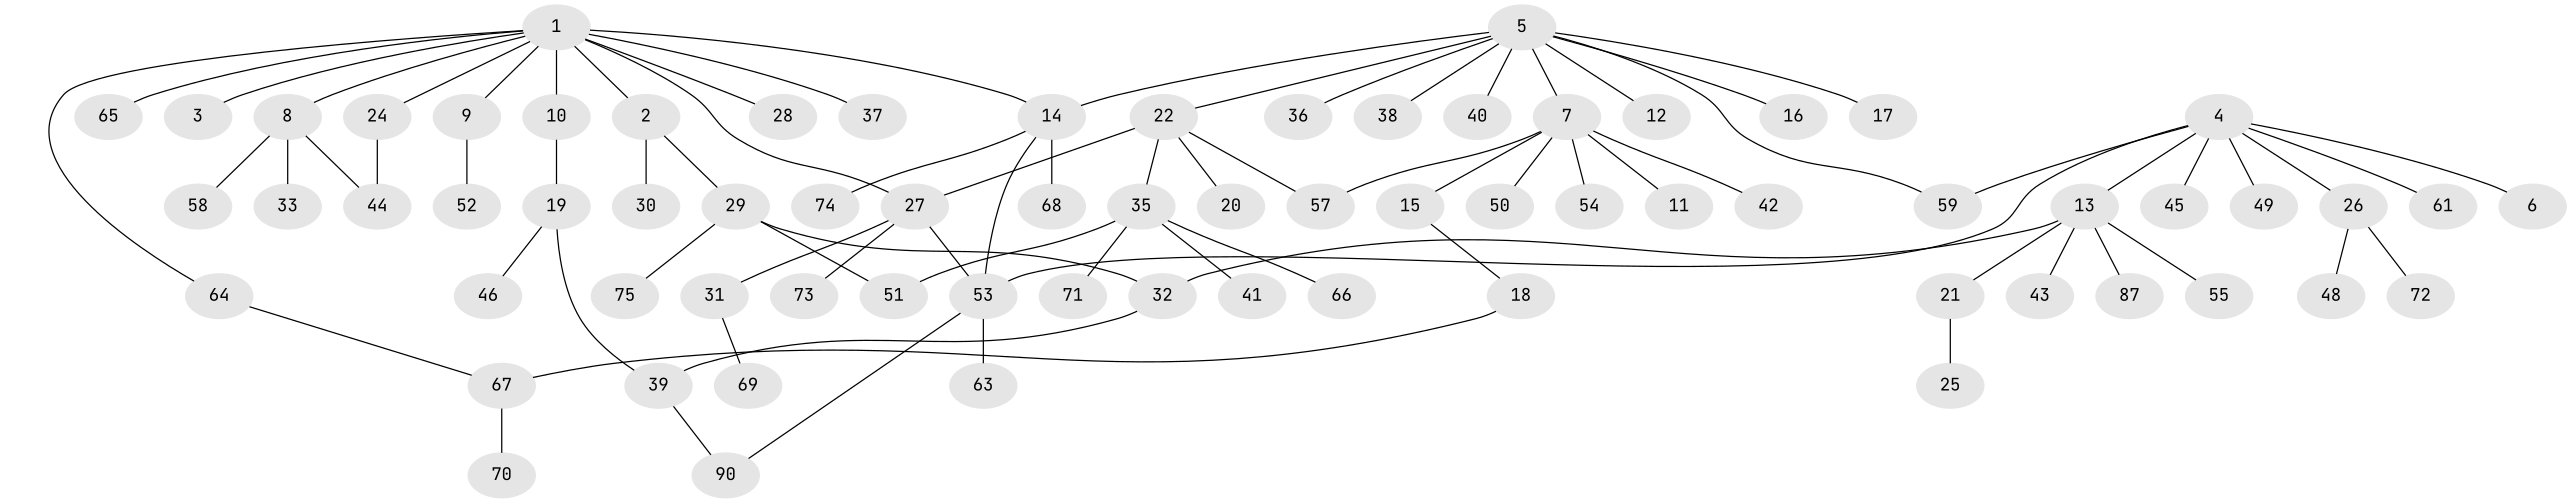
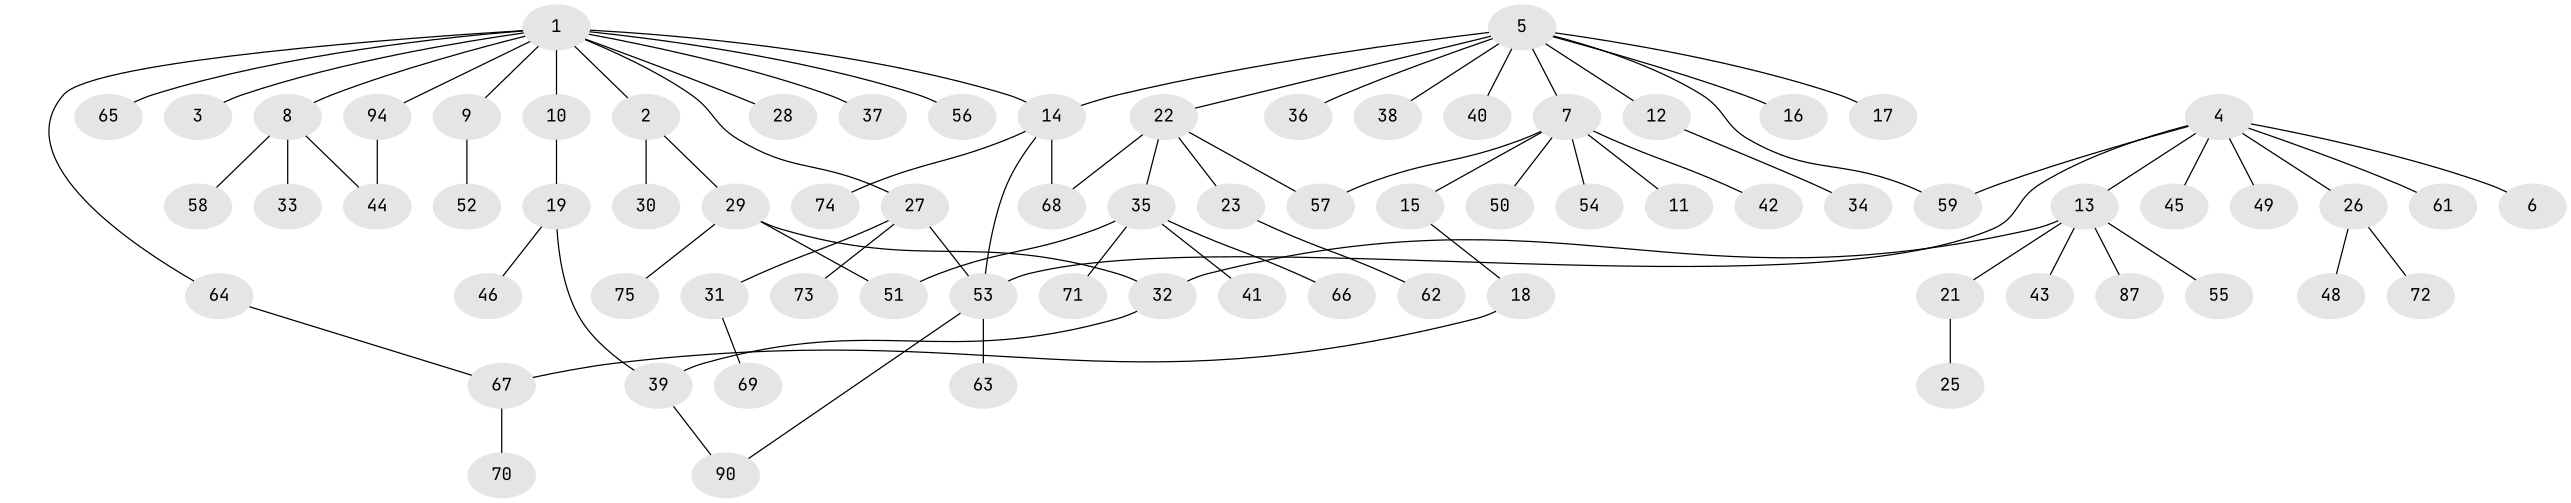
node "24": label "24" -> "94"
node "56": added
edge "22" -- "27": now "22" -- "68"
node "20": label "20" -> "23"
node "34": added
node "62": added
